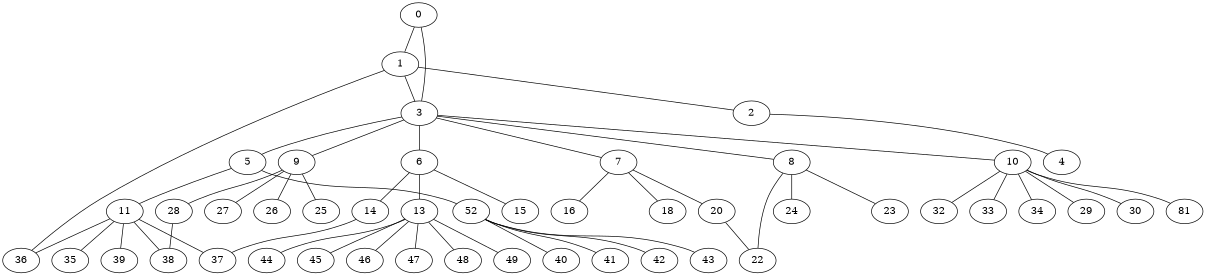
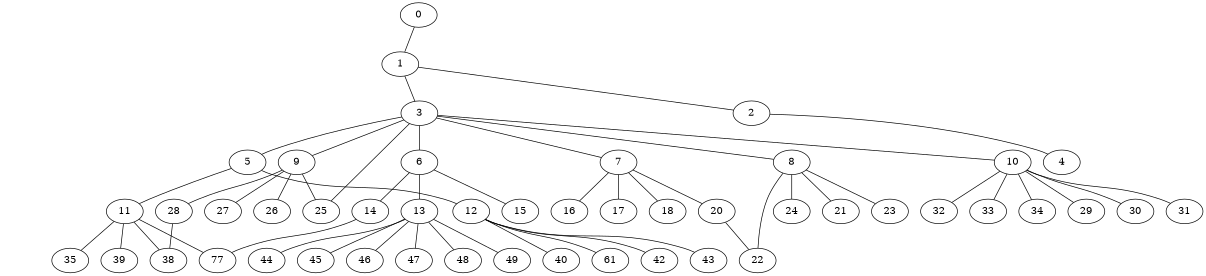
edge "0" -- "3": now "25" -- "3"
node "52": label "52" -> "12"
node "17": added
node "21": added
node "81": label "81" -> "31"
node "36": removed
node "37": label "37" -> "77"
node "41": label "41" -> "61"
